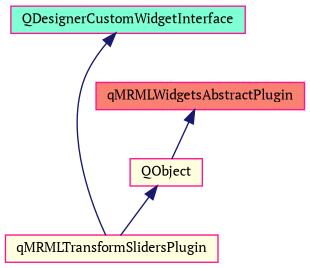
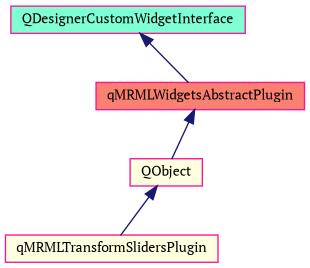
edge "qMRMLTransformSlidersPlugin" -> "QDesignerCustomWidgetInterface": now "qMRMLWidgetsAbstractPlugin" -> "QDesignerCustomWidgetInterface"
